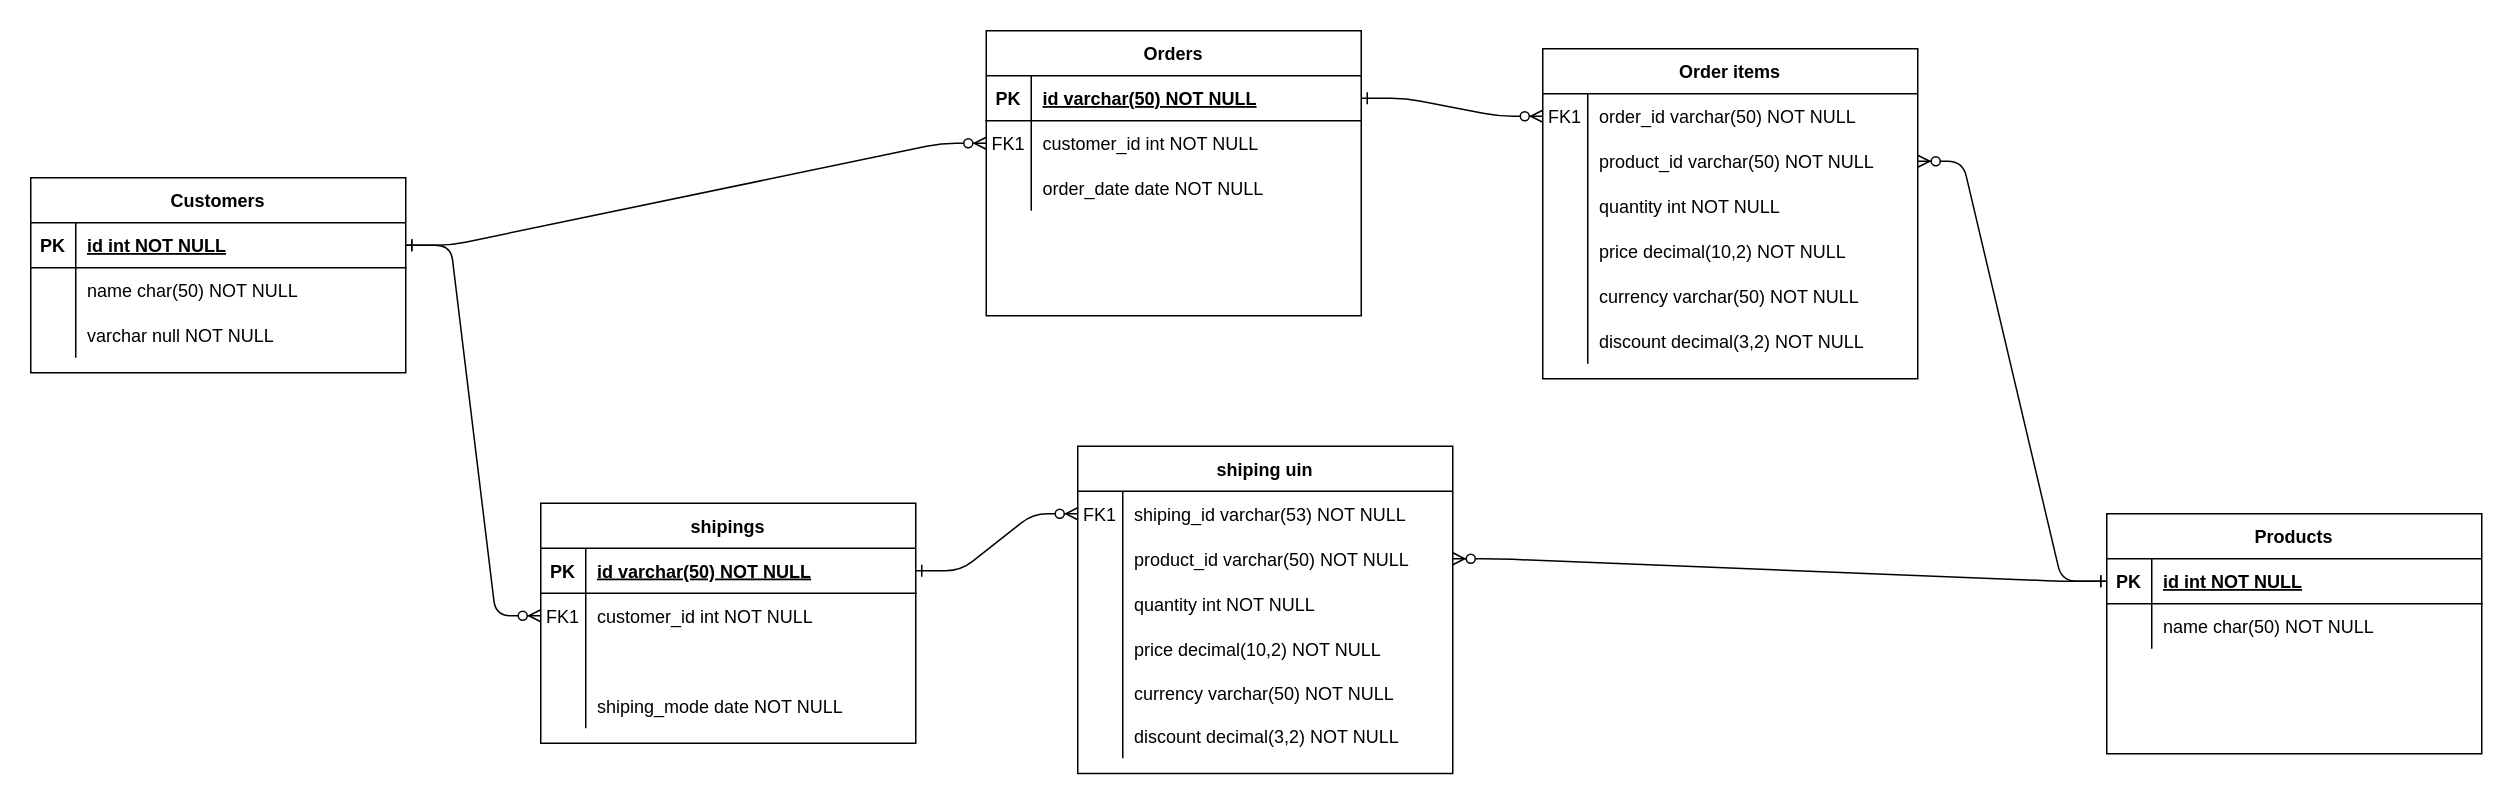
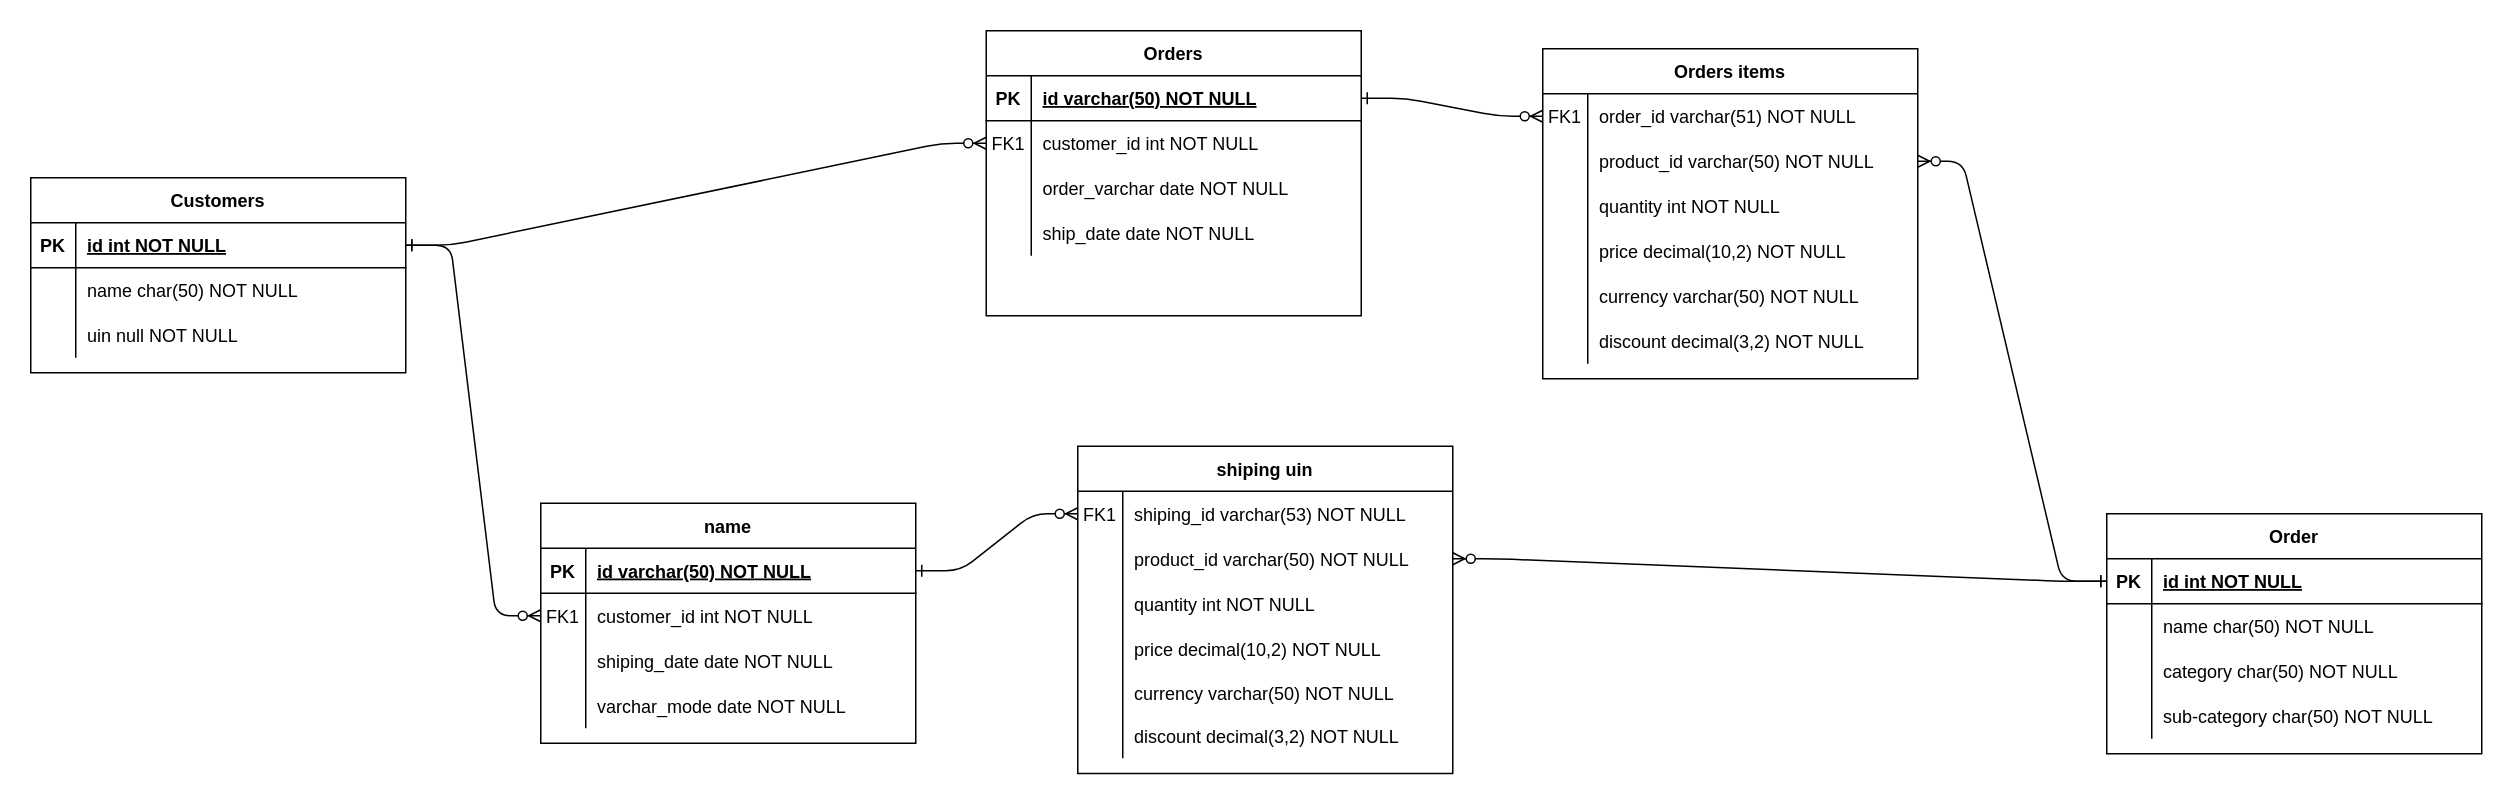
node "Order items": label "Order items" -> "Orders items"
node "order_id varchar(50) NOT NULL": label "order_id varchar(50) NOT NULL" -> "order_id varchar(51) NOT NULL"
node "order_date date NOT NULL": label "order_date date NOT NULL" -> "order_varchar date NOT NULL"
node "ship_date date NOT NULL": added
node "varchar null NOT NULL": label "varchar null NOT NULL" -> "uin null NOT NULL"
node "shipings": label "shipings" -> "name"
node "Products": label "Products" -> "Order"
node "shiping_date date NOT NULL": added
node "category char(50) NOT NULL": added
node "shiping_mode date NOT NULL": label "shiping_mode date NOT NULL" -> "varchar_mode date NOT NULL"
node "sub-category char(50) NOT NULL": added
